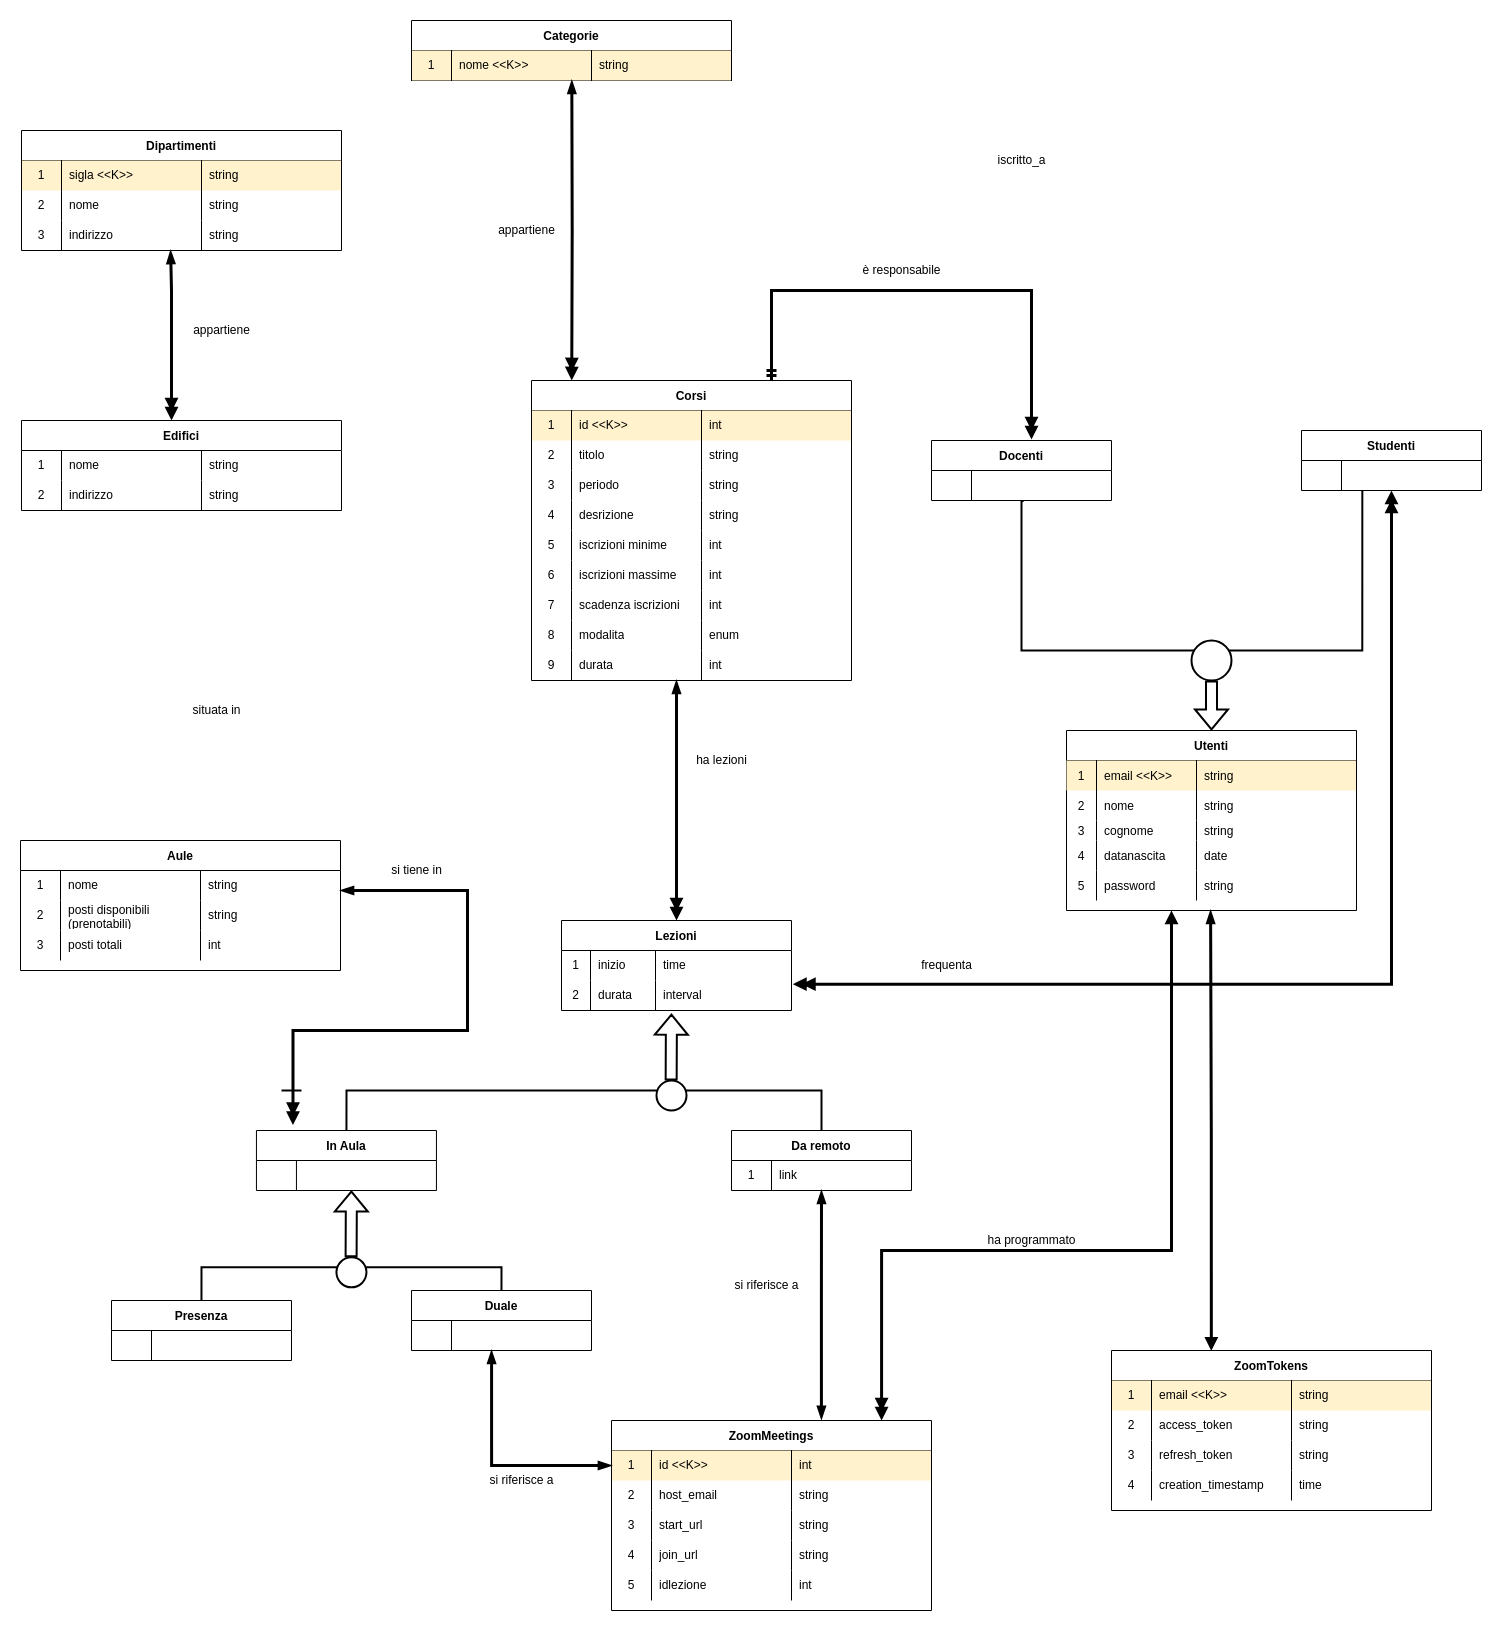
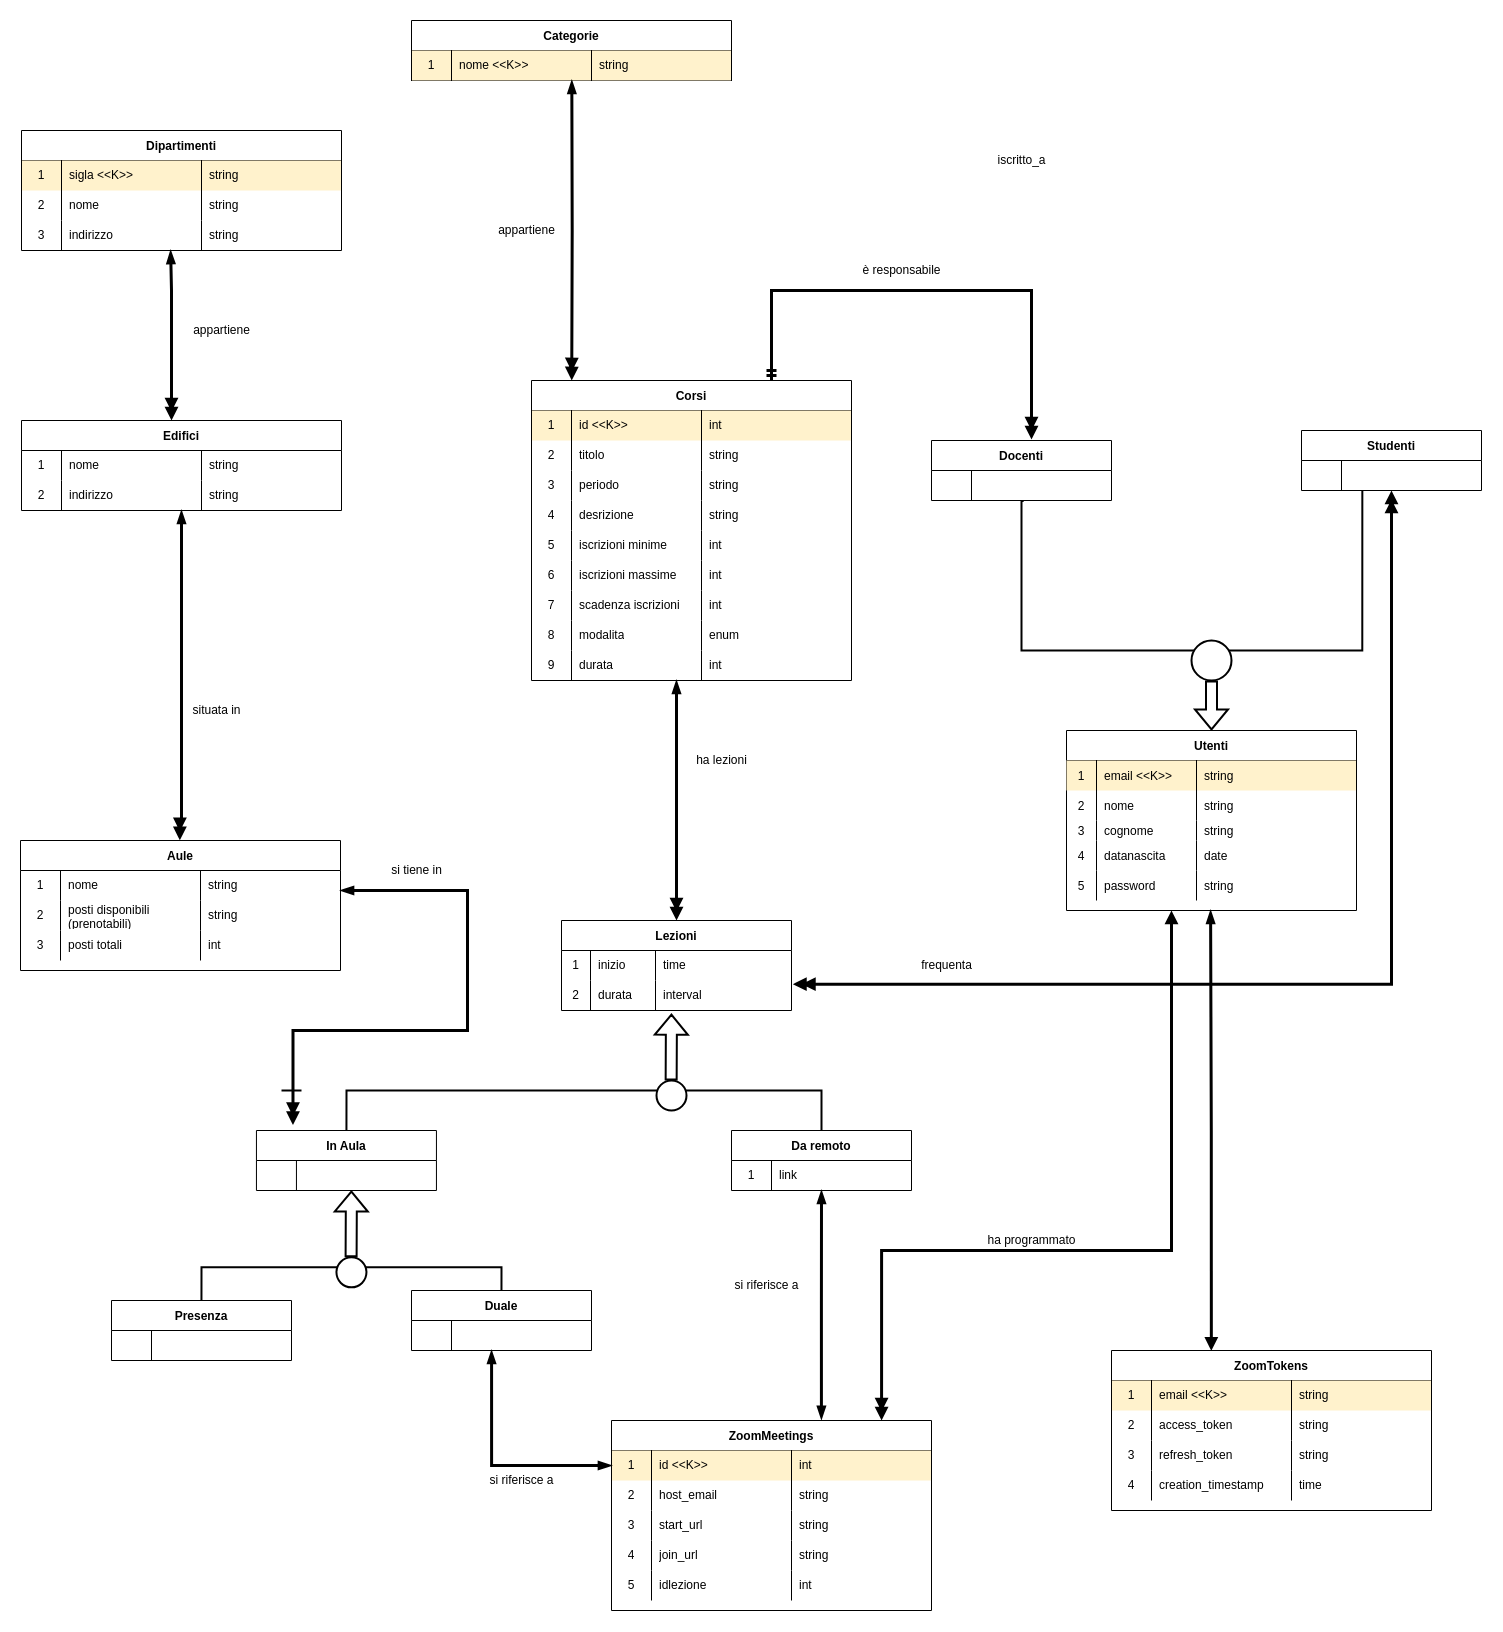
edge "Edifici" -- "Aule": added
